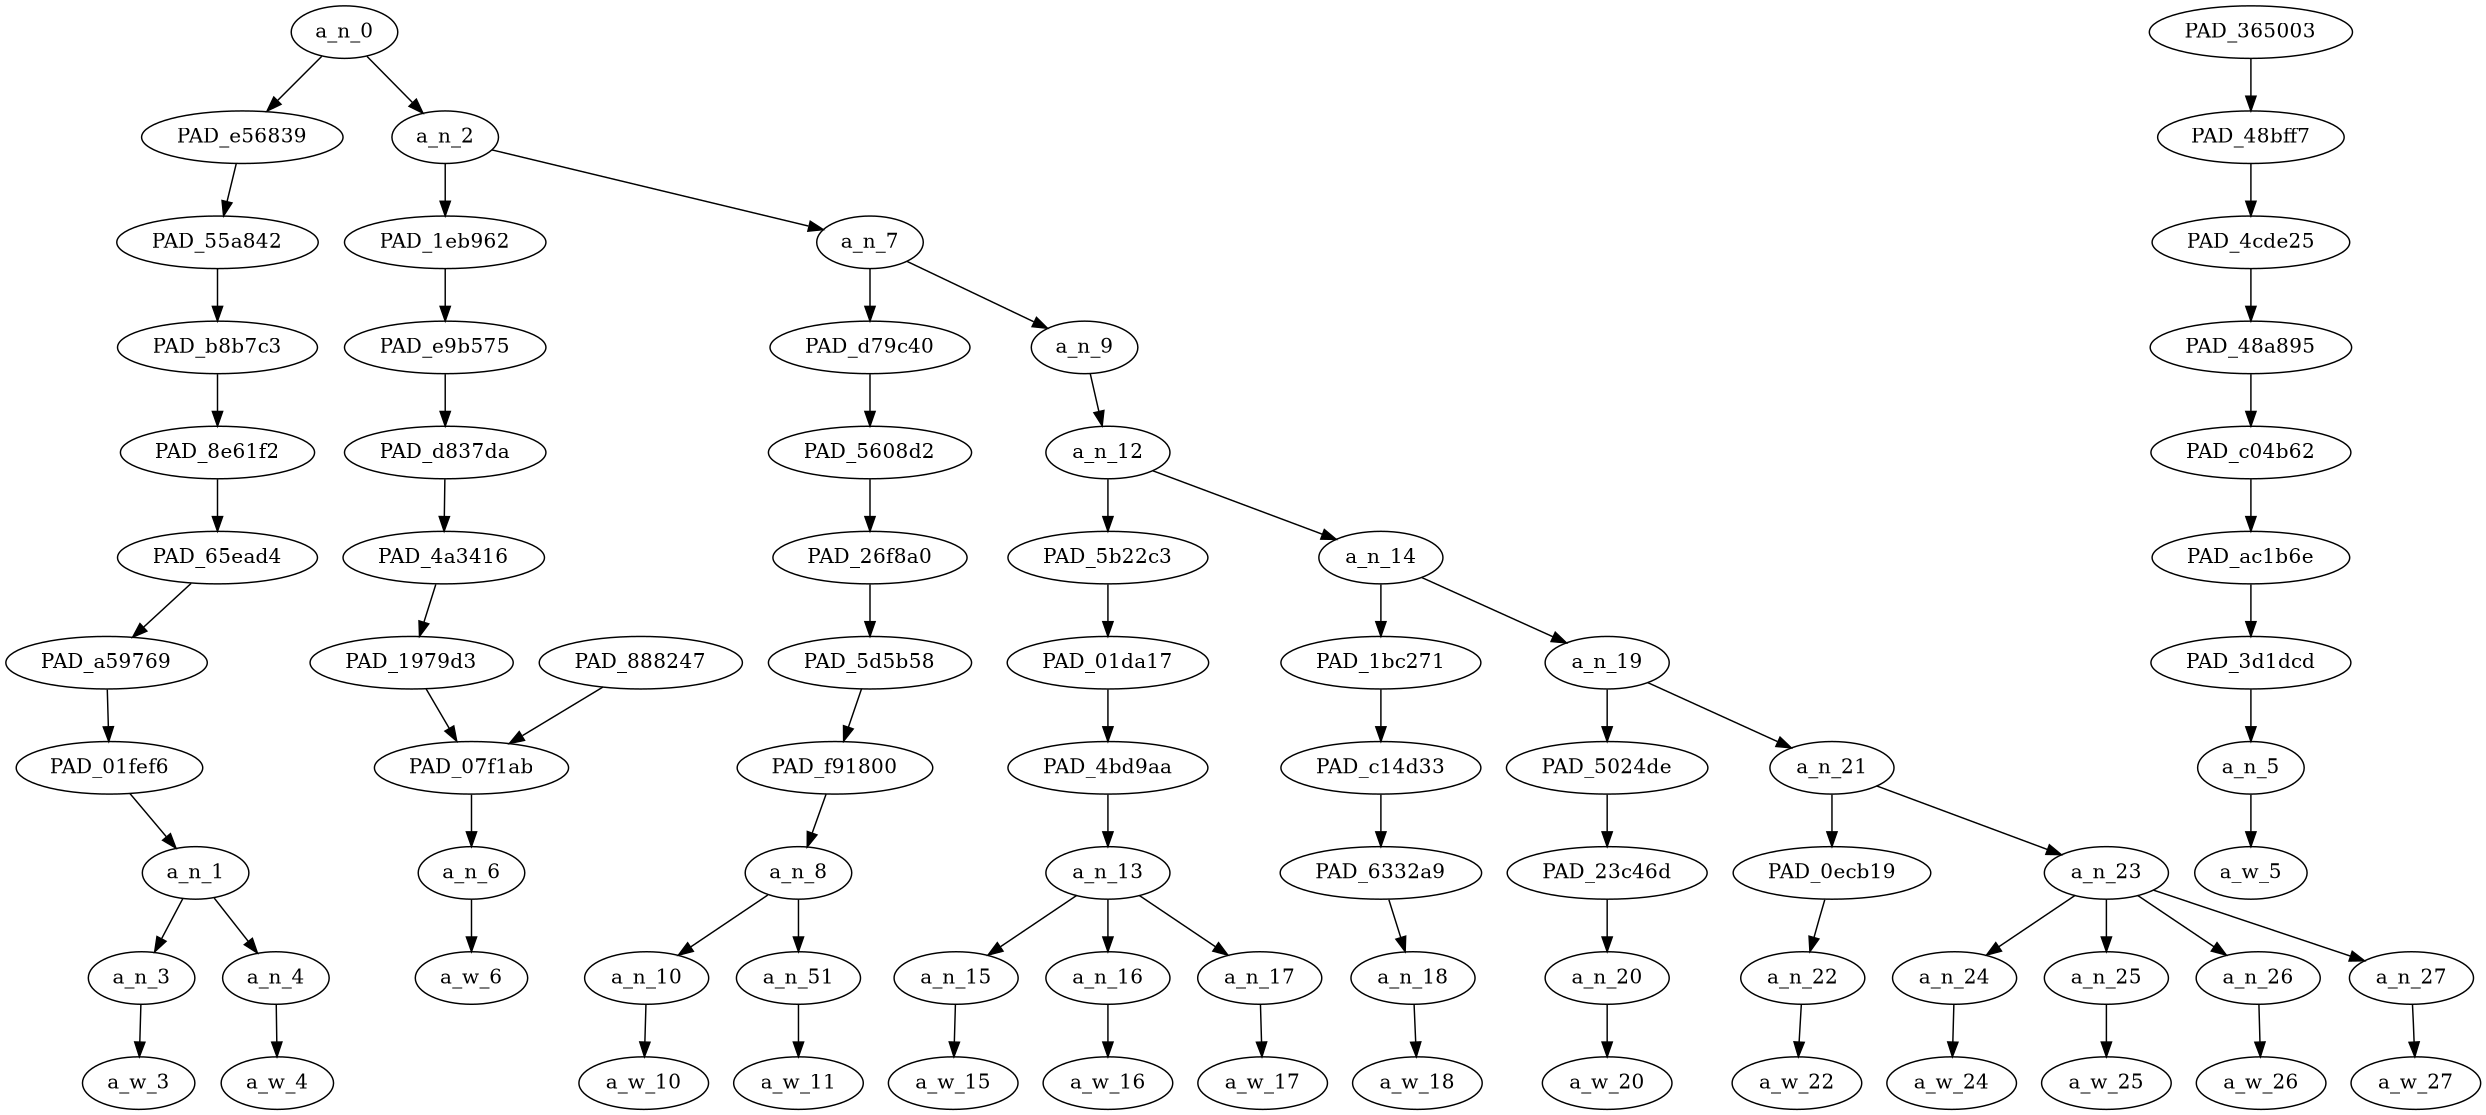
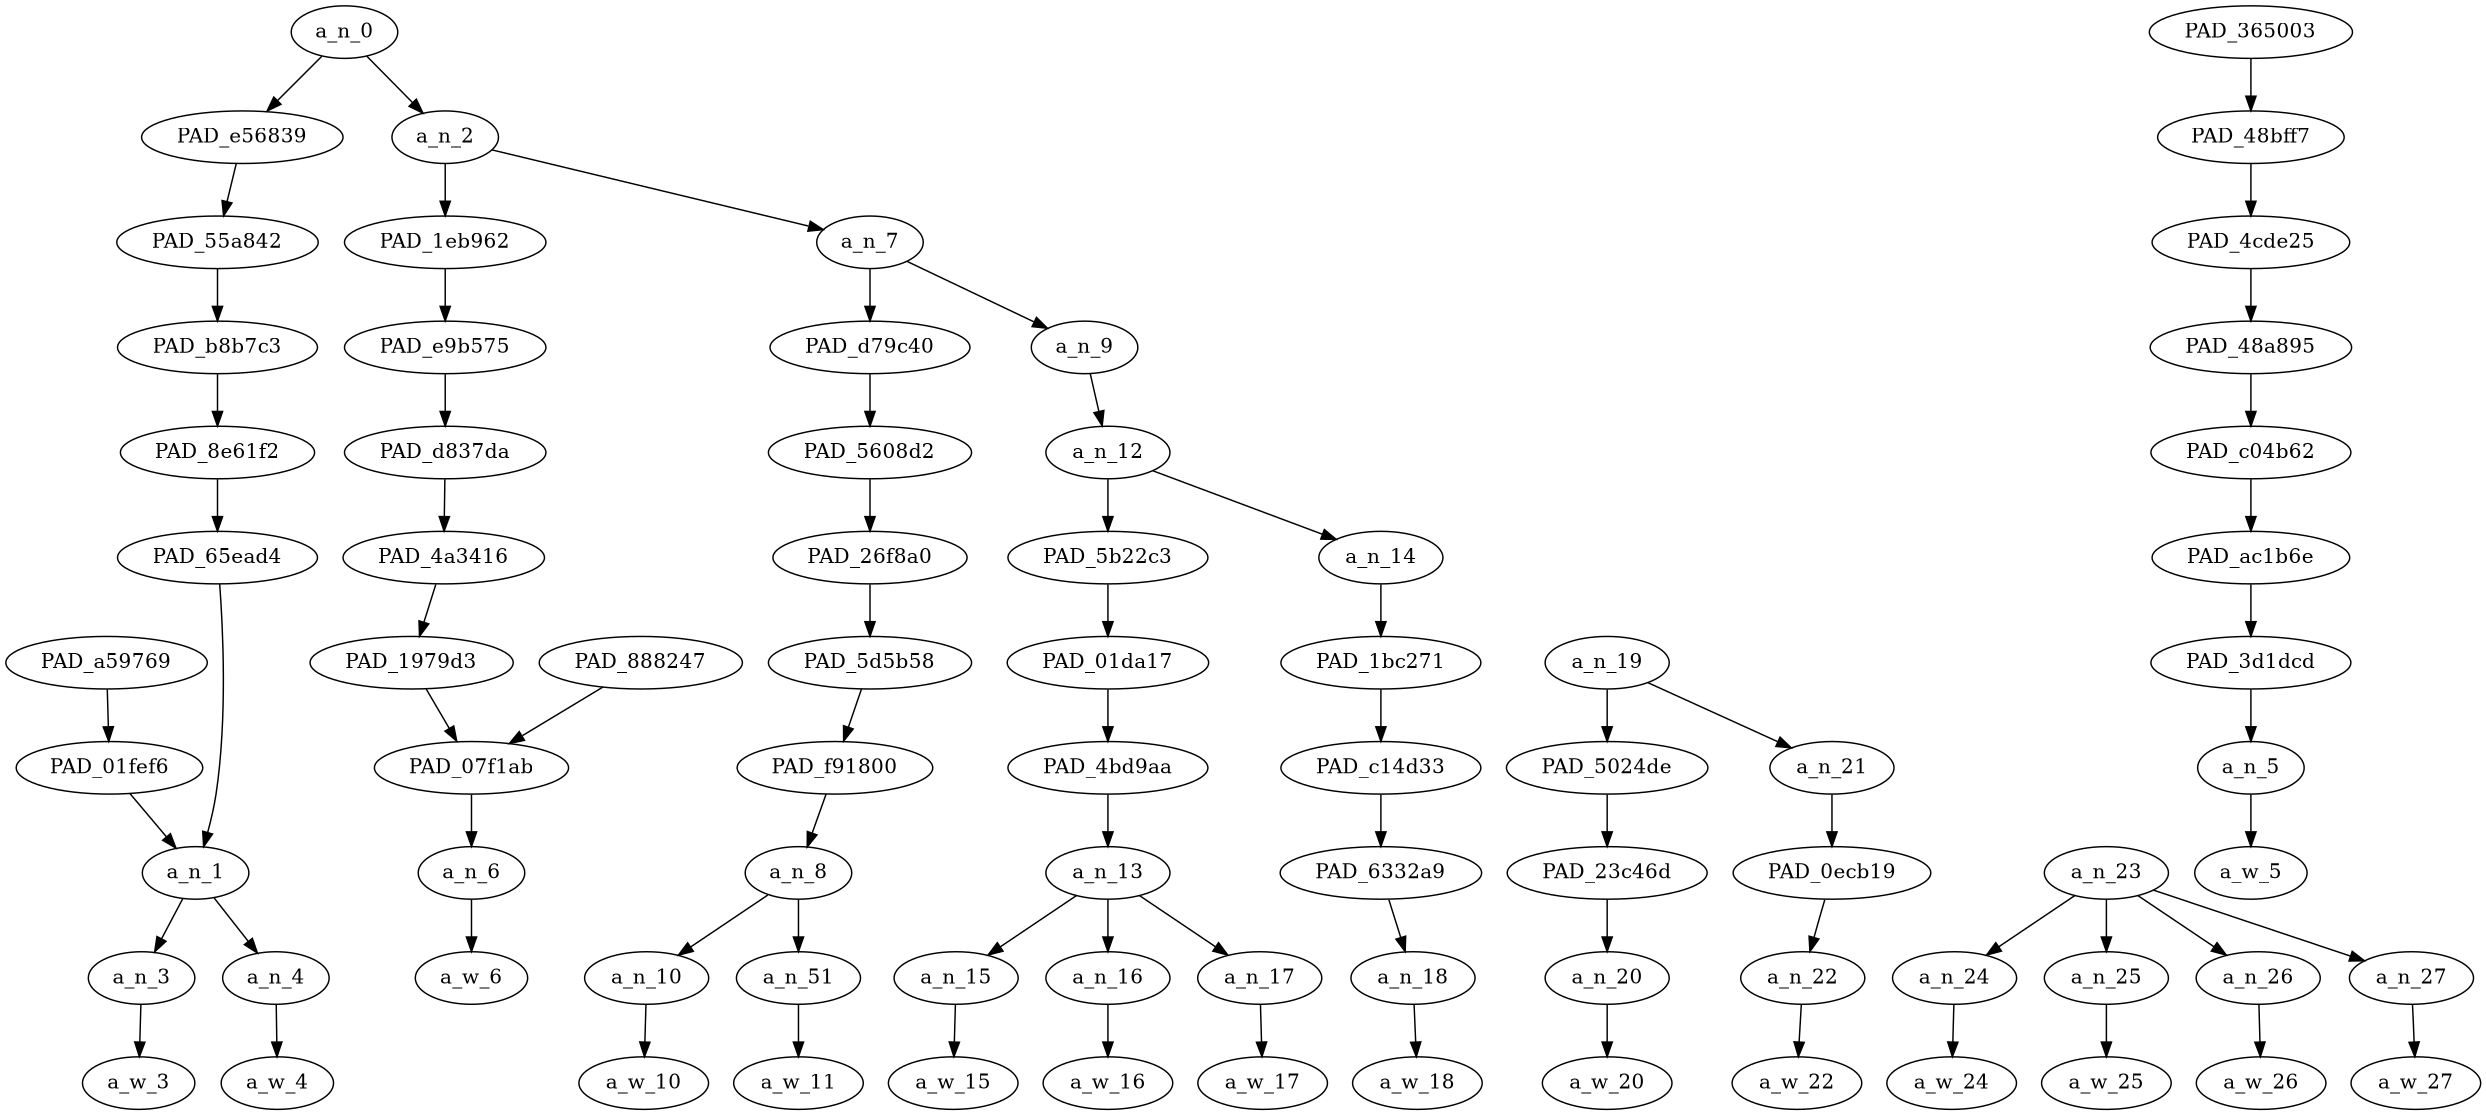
edge "PAD_65ead4" -> "PAD_a59769": now "PAD_65ead4" -> "a_n_1"
edge "a_n_14" -> "a_n_19": removed
edge "a_n_21" -> "a_n_23": removed
